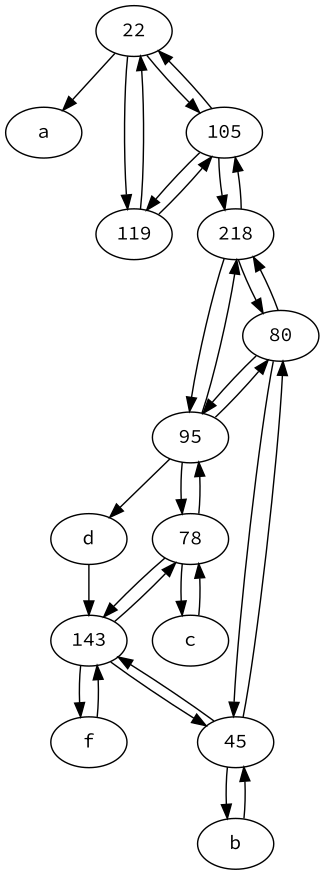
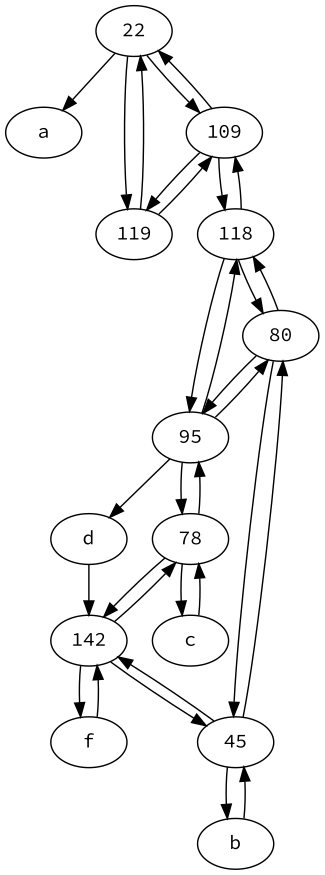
node "105": label "105" -> "109"
node "218": label "218" -> "118"
node "143": label "143" -> "142"
